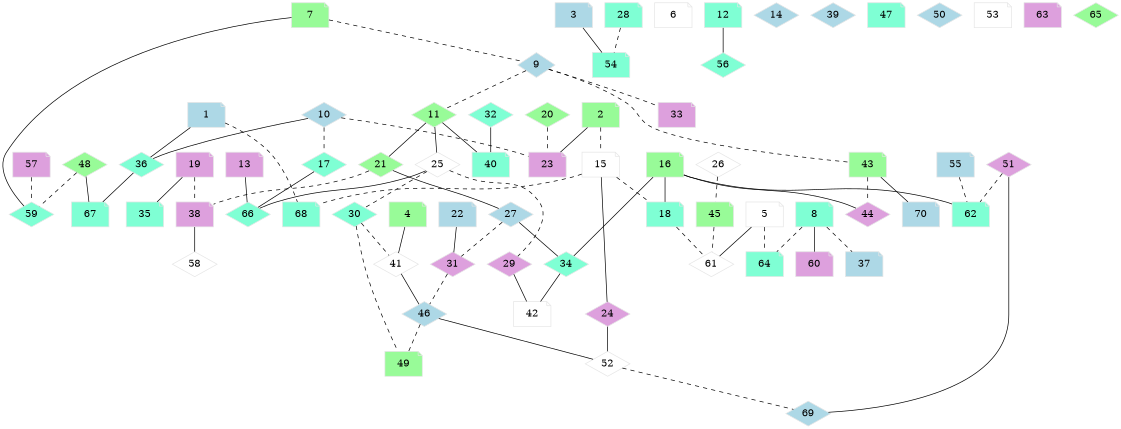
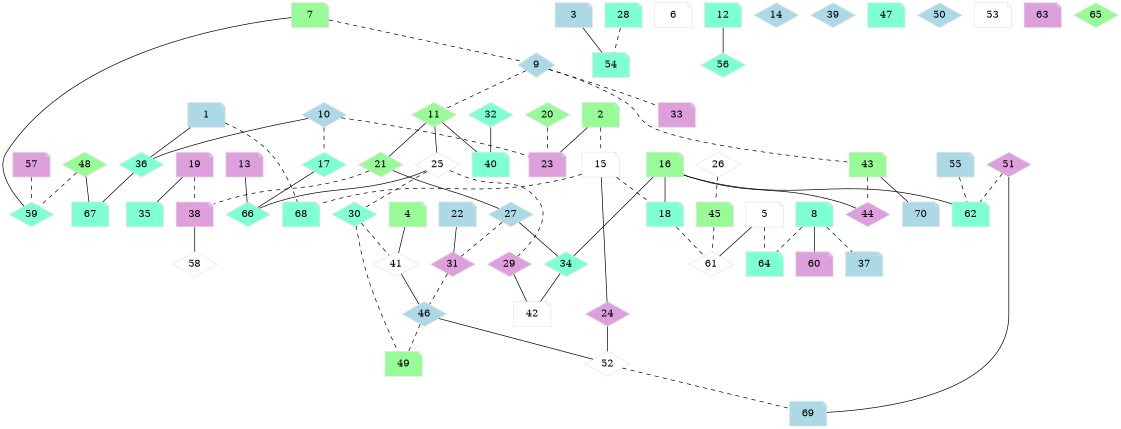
node "69": shape diamond -> note
